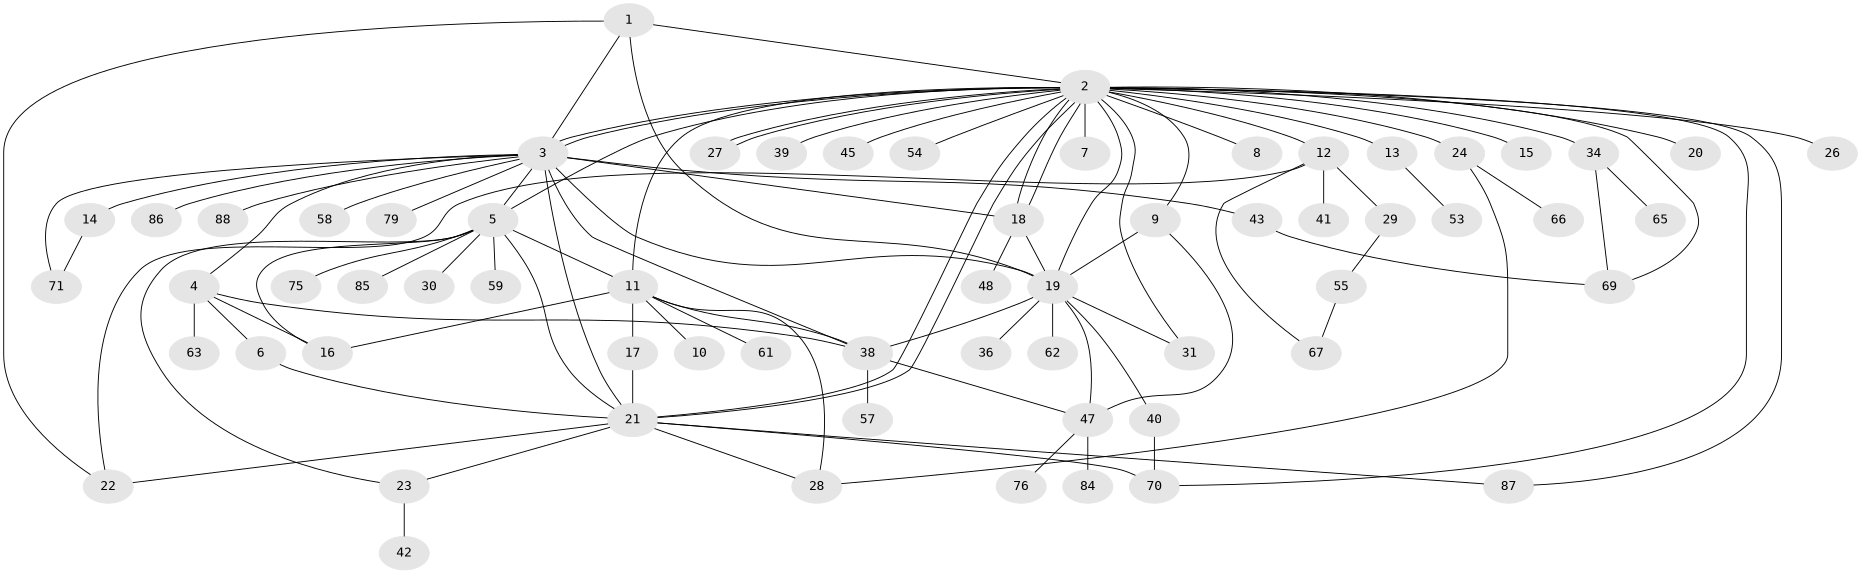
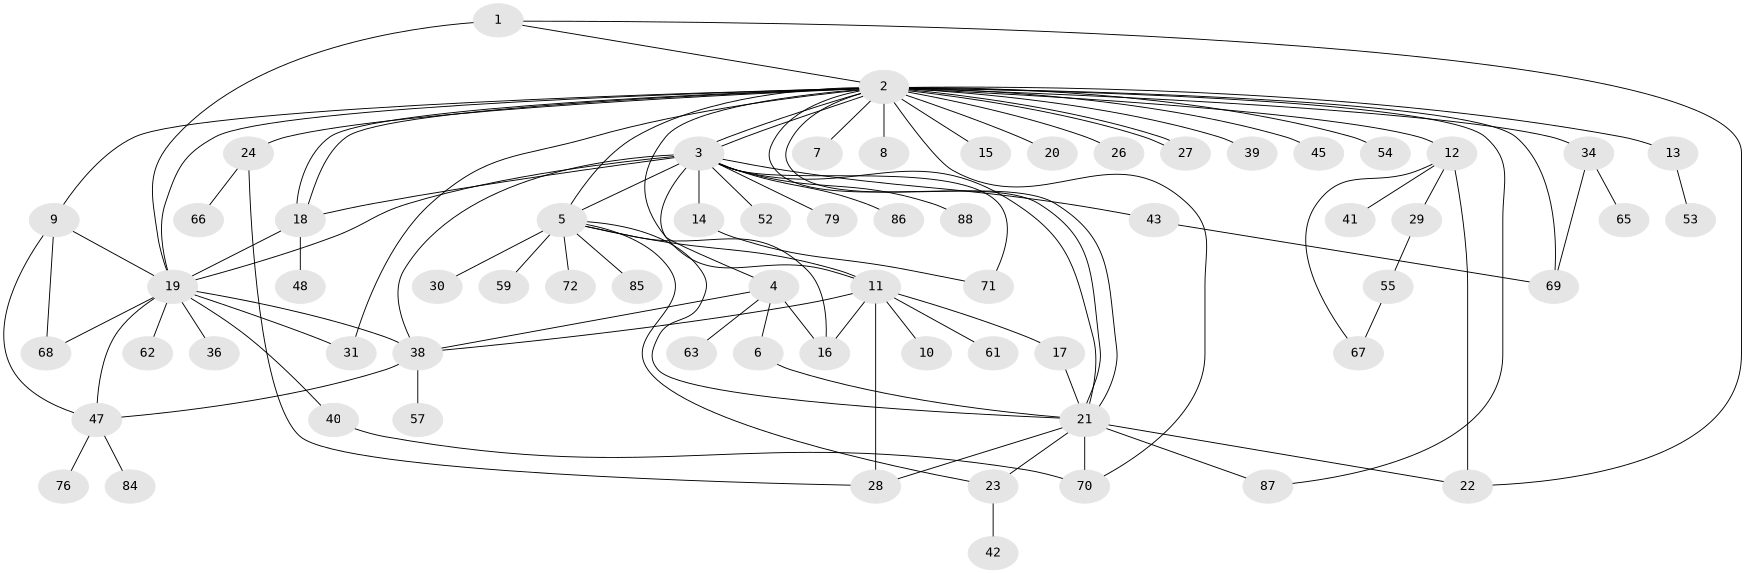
edge "1" -- "3": removed
node "58": label "58" -> "52"
node "75": label "75" -> "72"
node "68": added
